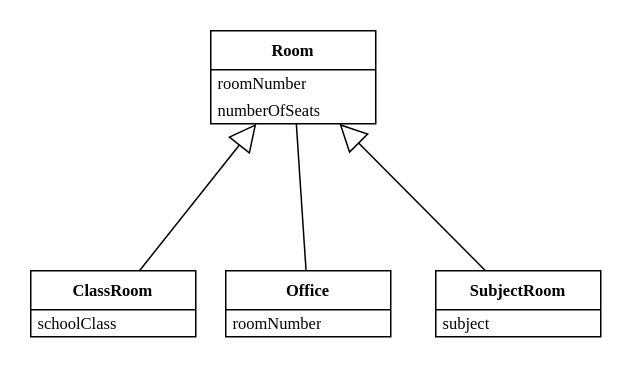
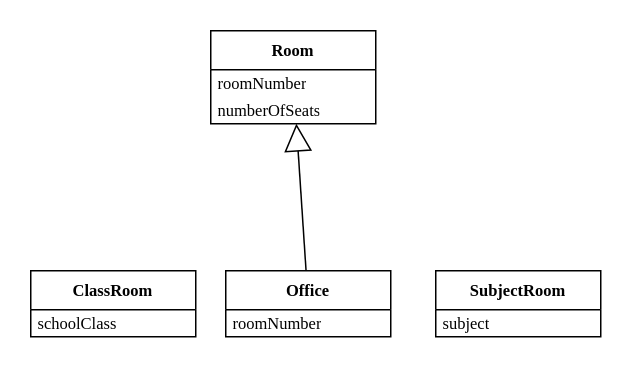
edge "Room" -- "Office": arrowhead none -> block
edge "SubjectRoom" -> "Room": removed
edge "ClassRoom" -> "Room": removed
